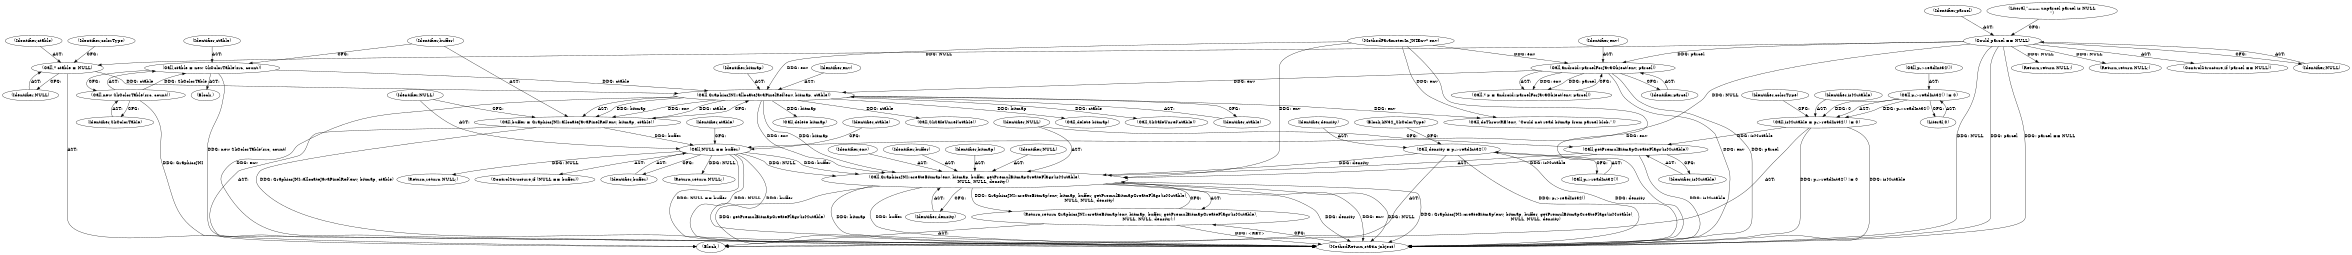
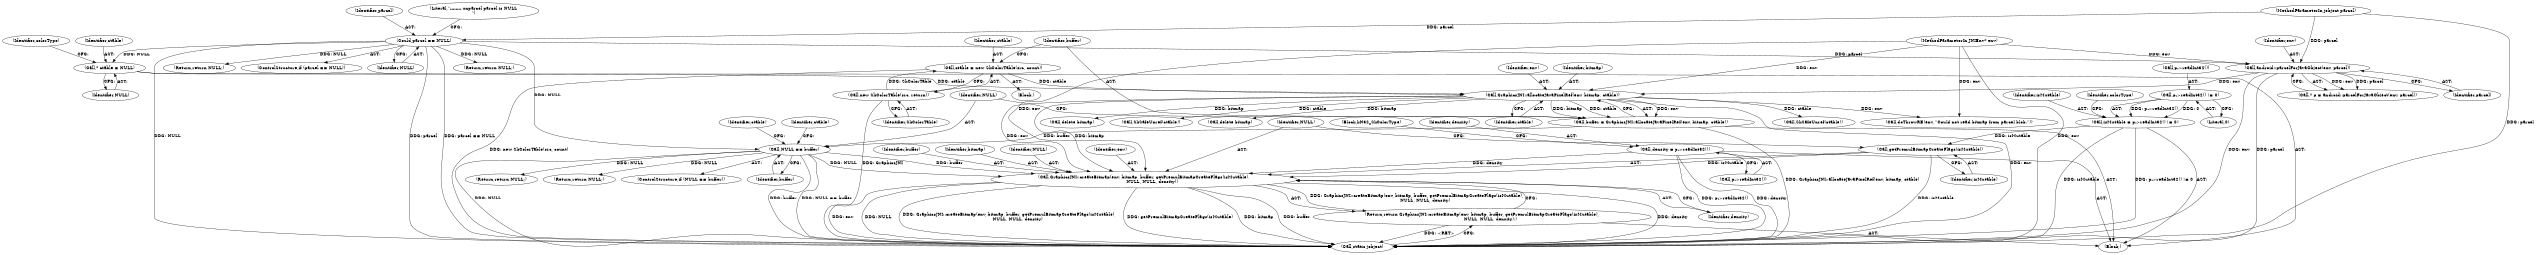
node "(MethodParameterIn,jobject parcel)": added
node "(Call,new SkColorTable(src, count))": label "(Call,new SkColorTable(src, count))" -> "(Call,new SkColorTable(src, return))"
node "(MethodReturn,static jobject)": label "(MethodReturn,static jobject)" -> "(Call,static jobject)"
